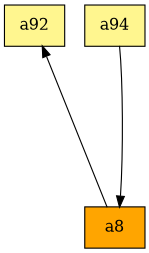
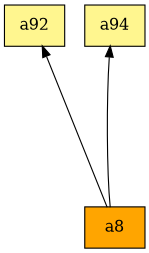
edge "a94" -> "a8": reversed
